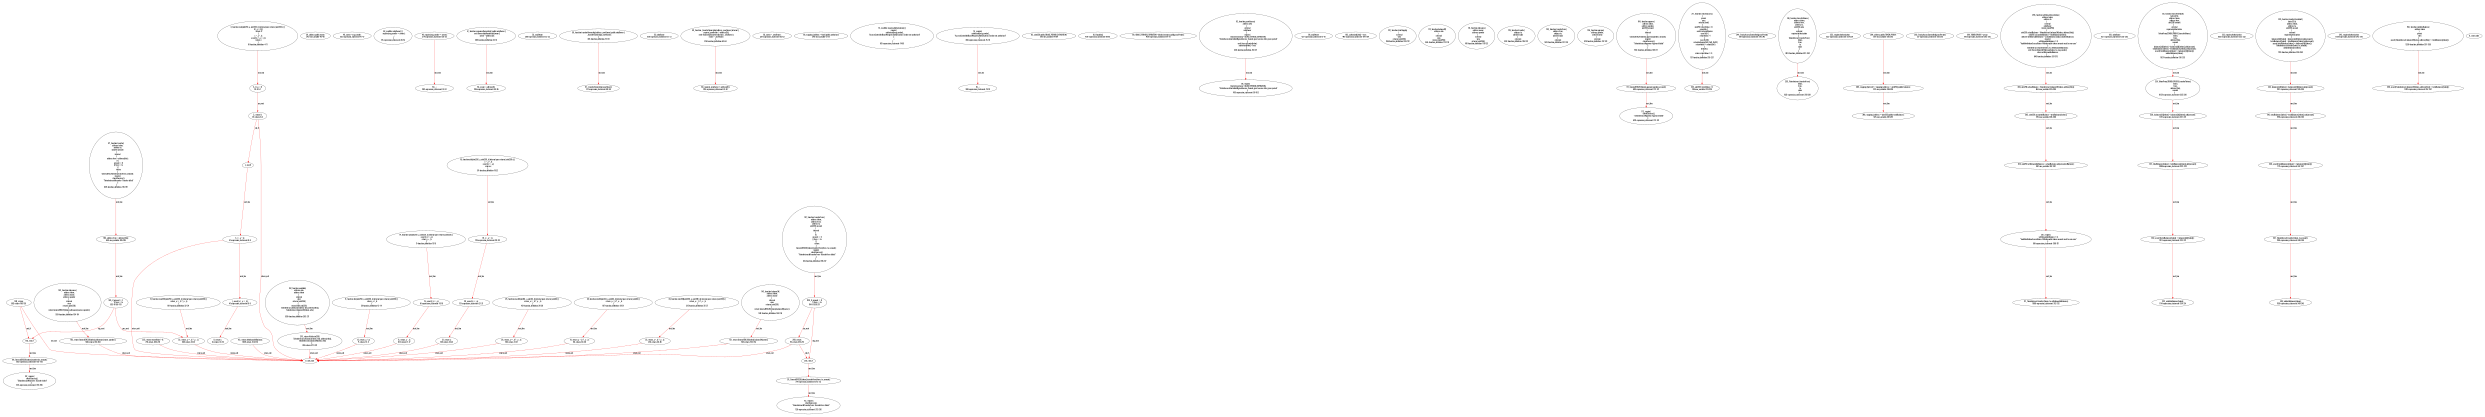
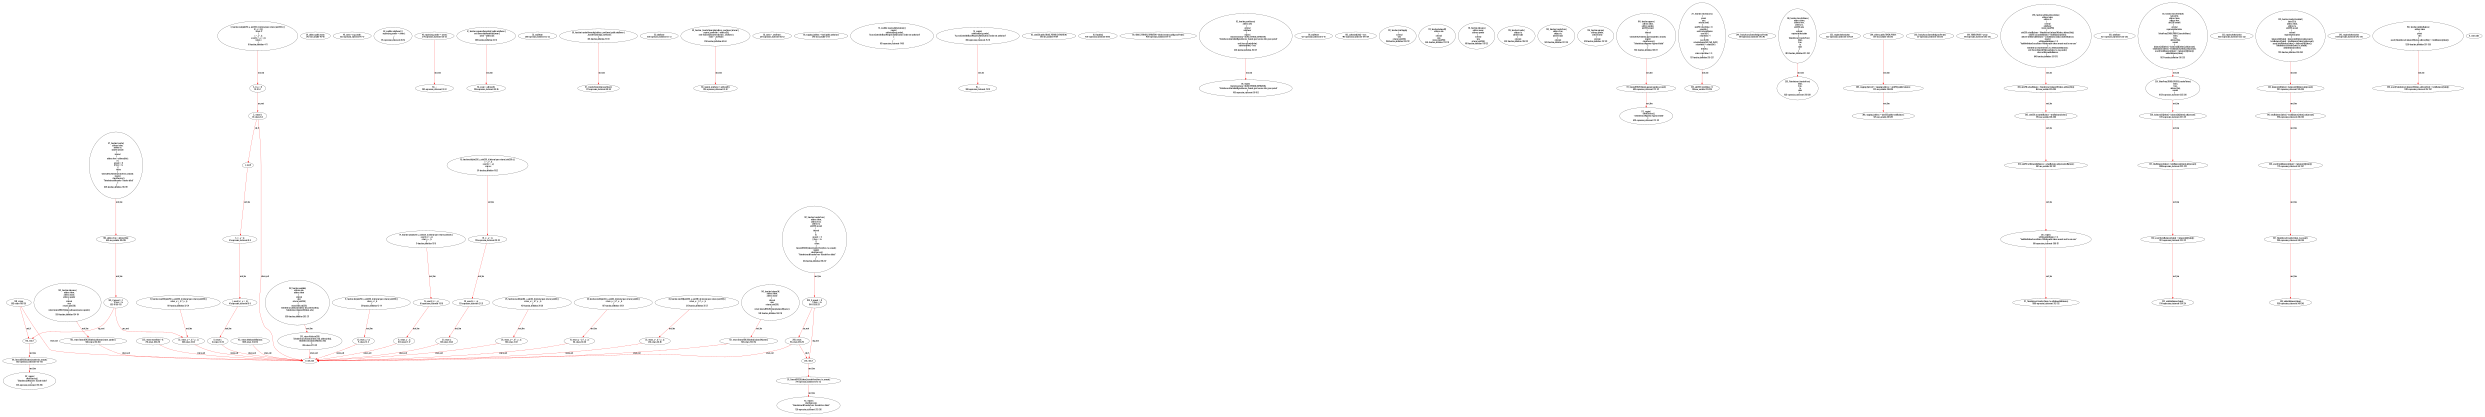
edge "189_ return; 662-return-190-190" -> "0_ exit_node": label "exit_exit" -> "return_exit"
edge "7_ c = _a * _b; 41-expression_statement-8-8" -> "0_ exit_node": now "9_ return c; 56-return-10-10" -> "0_ exit_node"
